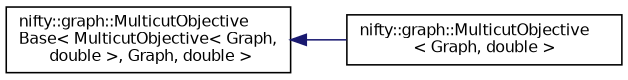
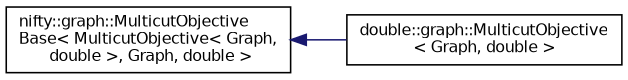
node "nifty::graph::MulticutObjective < Graph, double >": label "nifty::graph::MulticutObjective < Graph, double >" -> "double::graph::MulticutObjective < Graph, double >"
